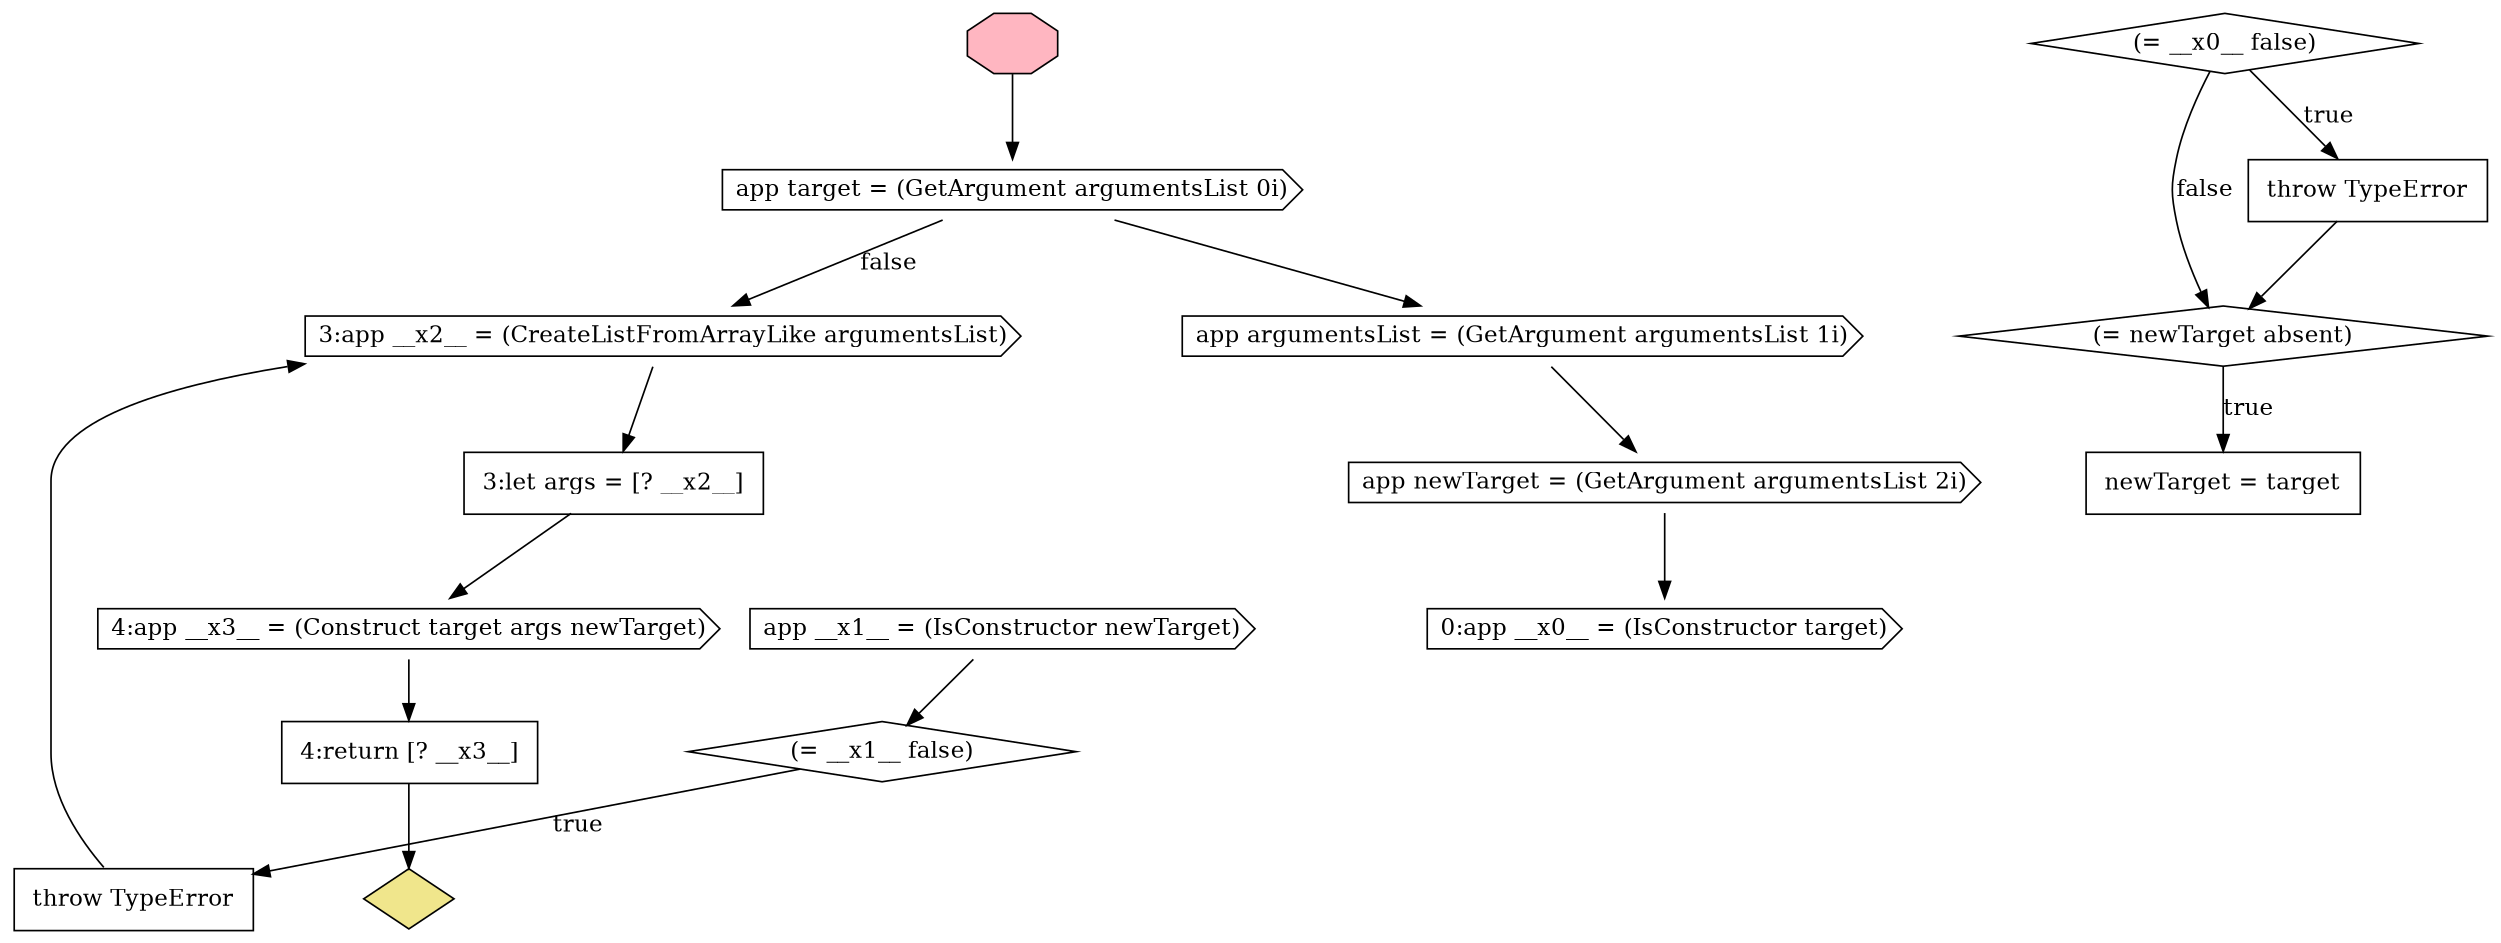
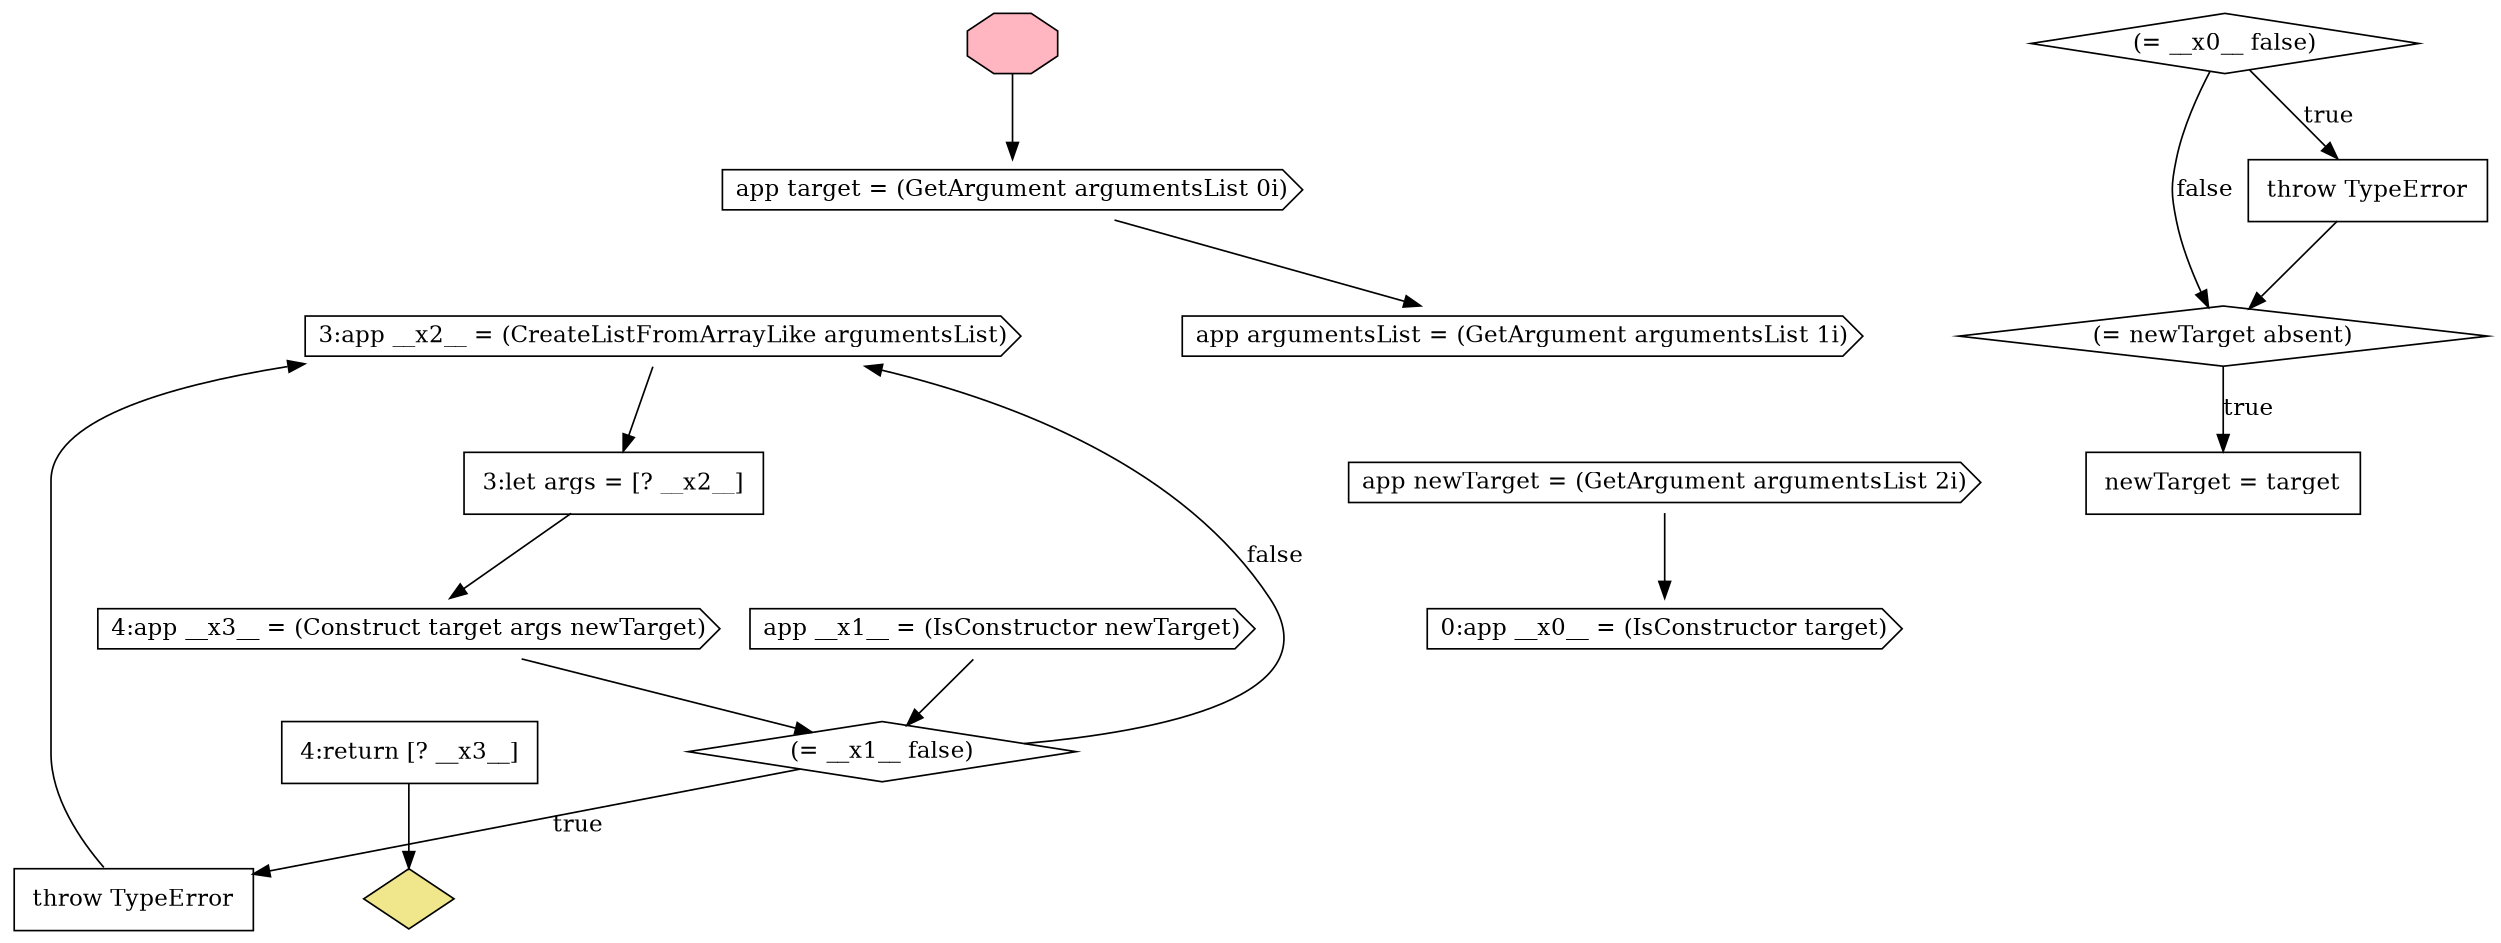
edge "app target = (GetArgument argumentsList 0i)" -> "3:app __x2__ = (CreateListFromArrayLike argumentsList)": now "(= __x1__ false)" -> "3:app __x2__ = (CreateListFromArrayLike argumentsList)"
edge "app argumentsList = (GetArgument argumentsList 1i)" -> "app newTarget = (GetArgument argumentsList 2i)": removed
edge "4:app __x3__ = (Construct target args newTarget)" -> "4:return [? __x3__]": now "4:app __x3__ = (Construct target args newTarget)" -> "(= __x1__ false)"
